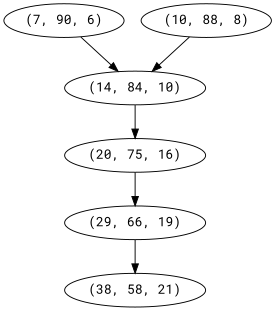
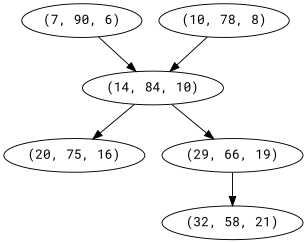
node "(10, 88, 8)": label "(10, 88, 8)" -> "(10, 78, 8)"
edge "(20, 75, 16)" -> "(29, 66, 19)": now "(14, 84, 10)" -> "(29, 66, 19)"
node "(38, 58, 21)": label "(38, 58, 21)" -> "(32, 58, 21)"
